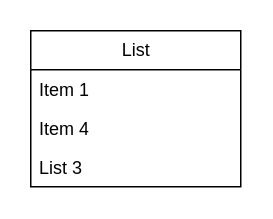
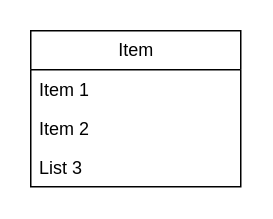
node "List": label "List" -> "Item"
node "Item 4": label "Item 4" -> "Item 2"
